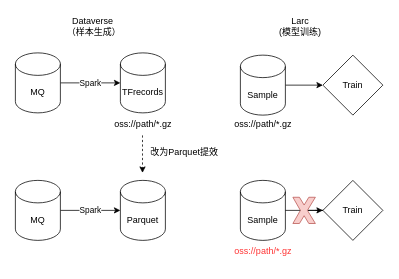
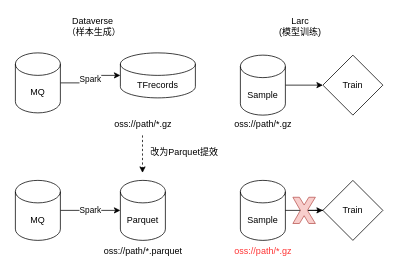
node "TFrecords": size 45x60 -> 75x45
node "oss://path/*.parquet": added
